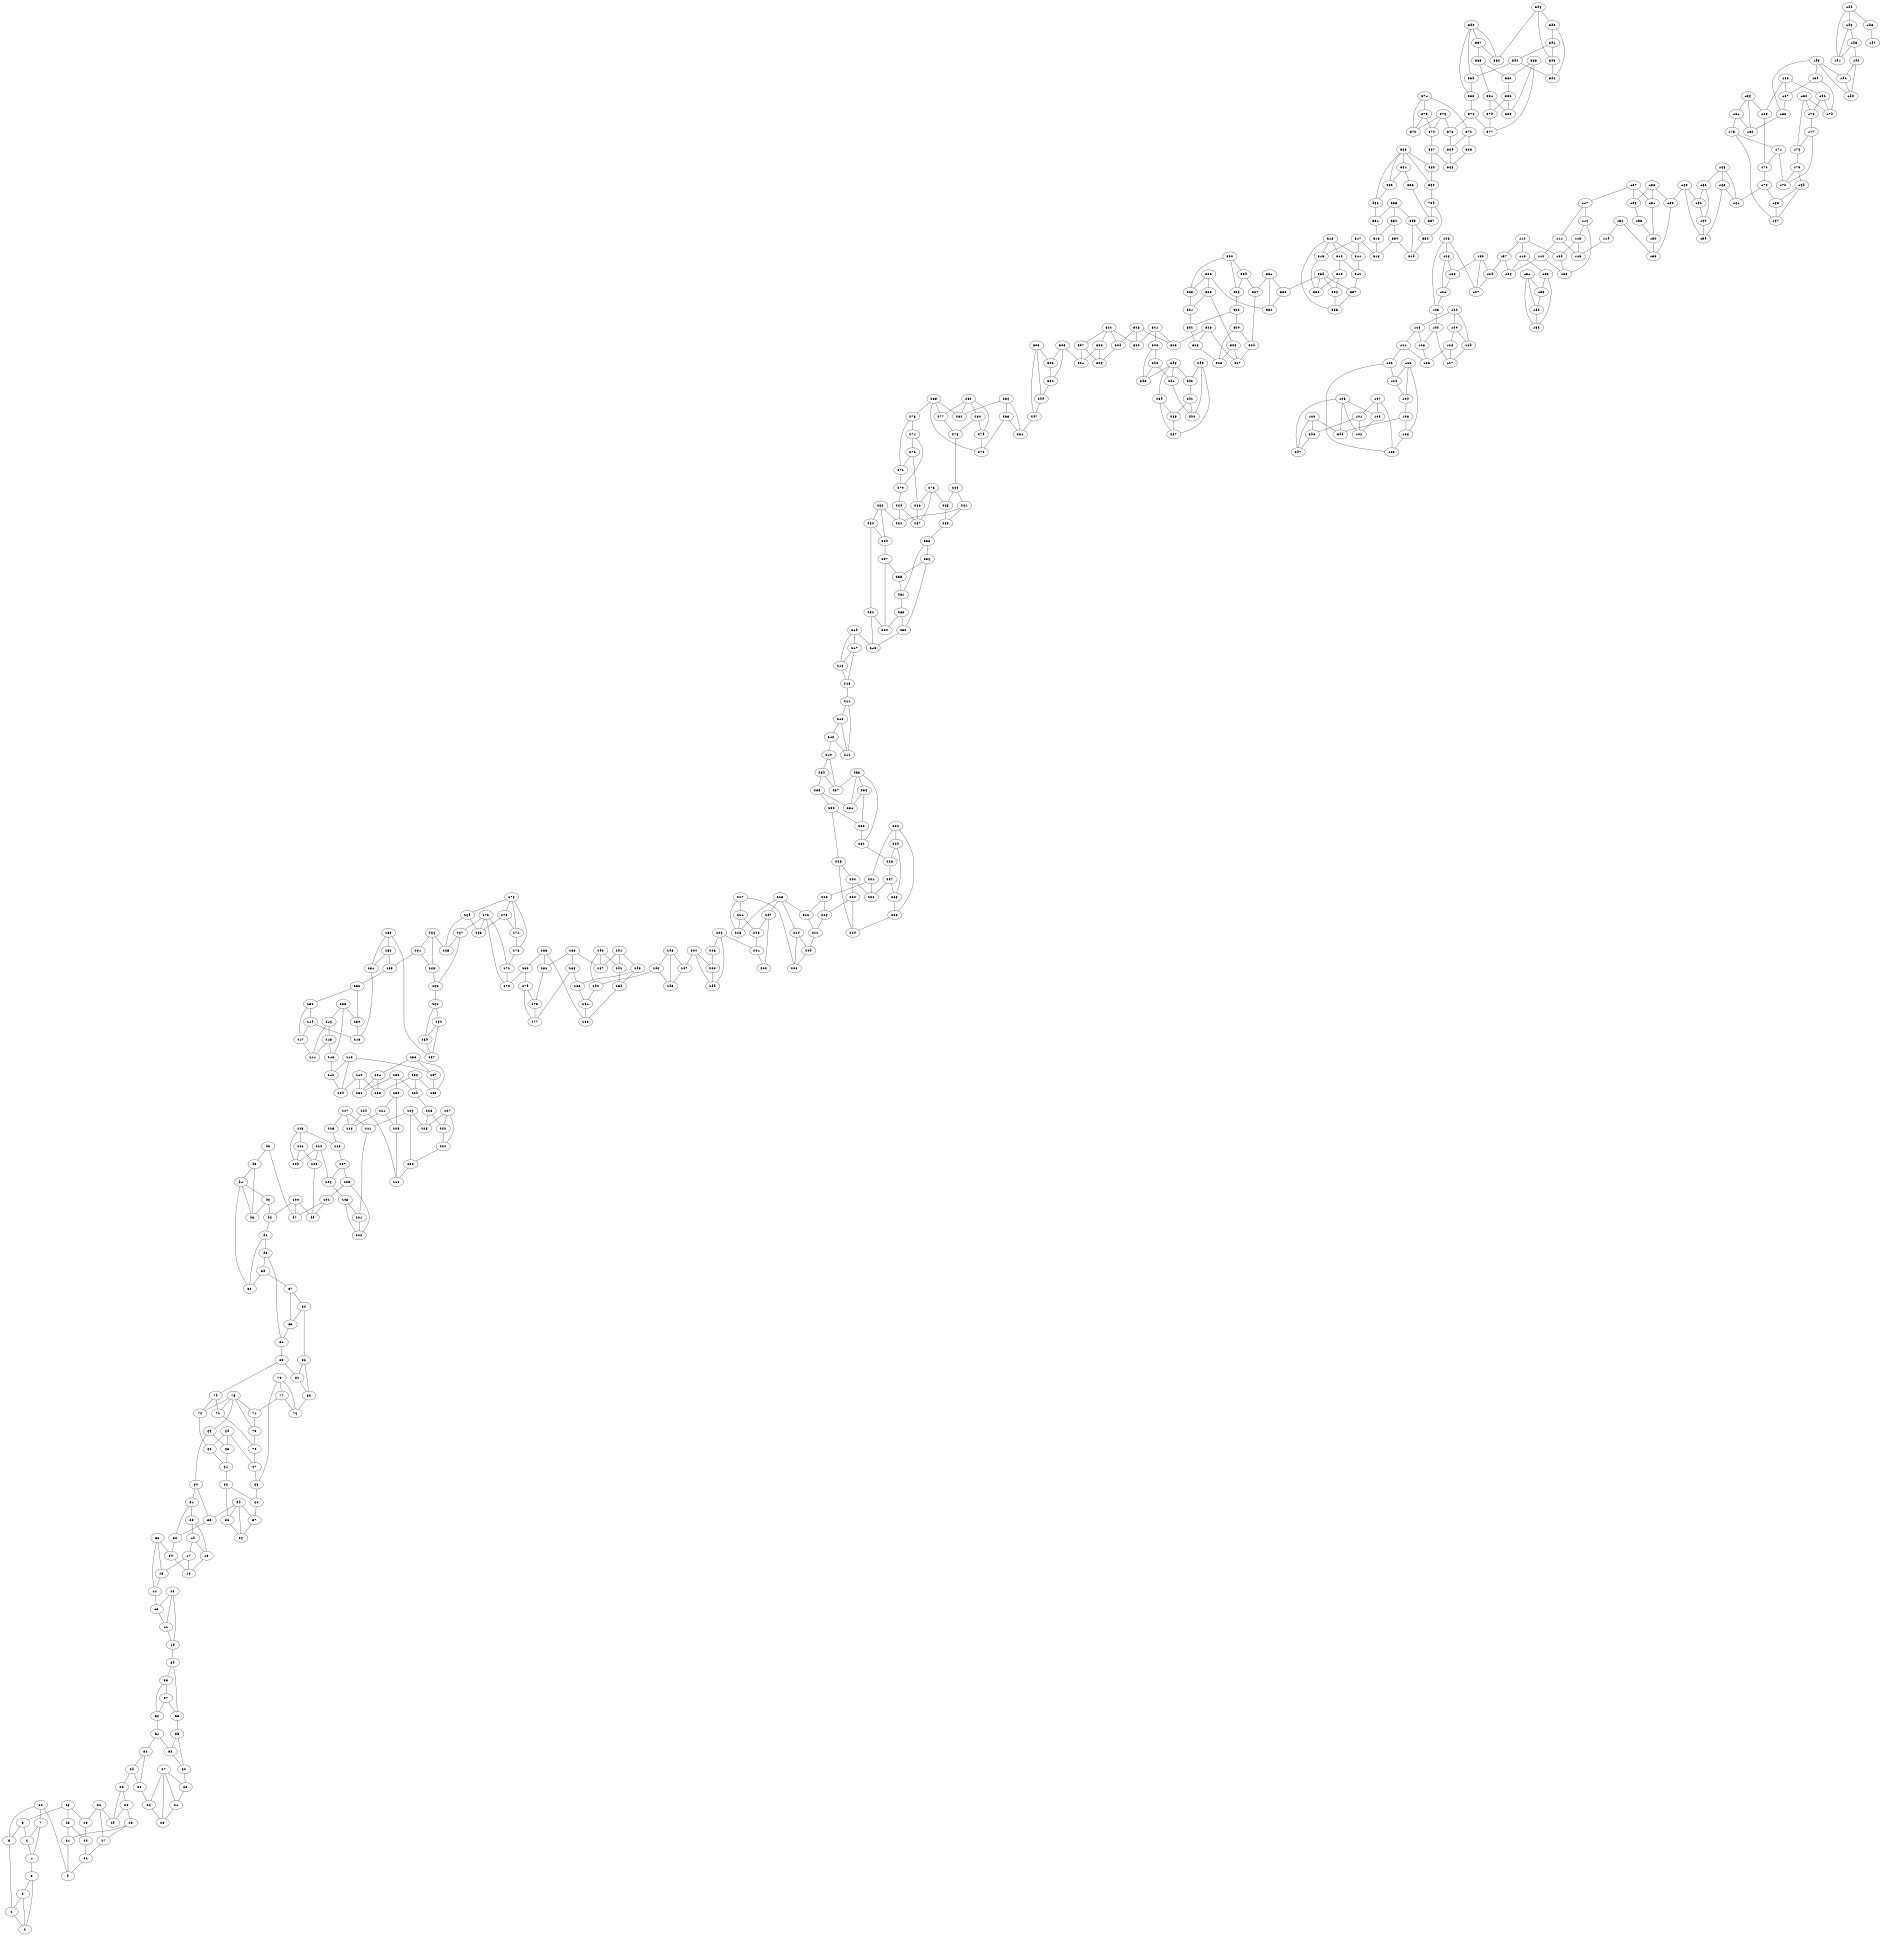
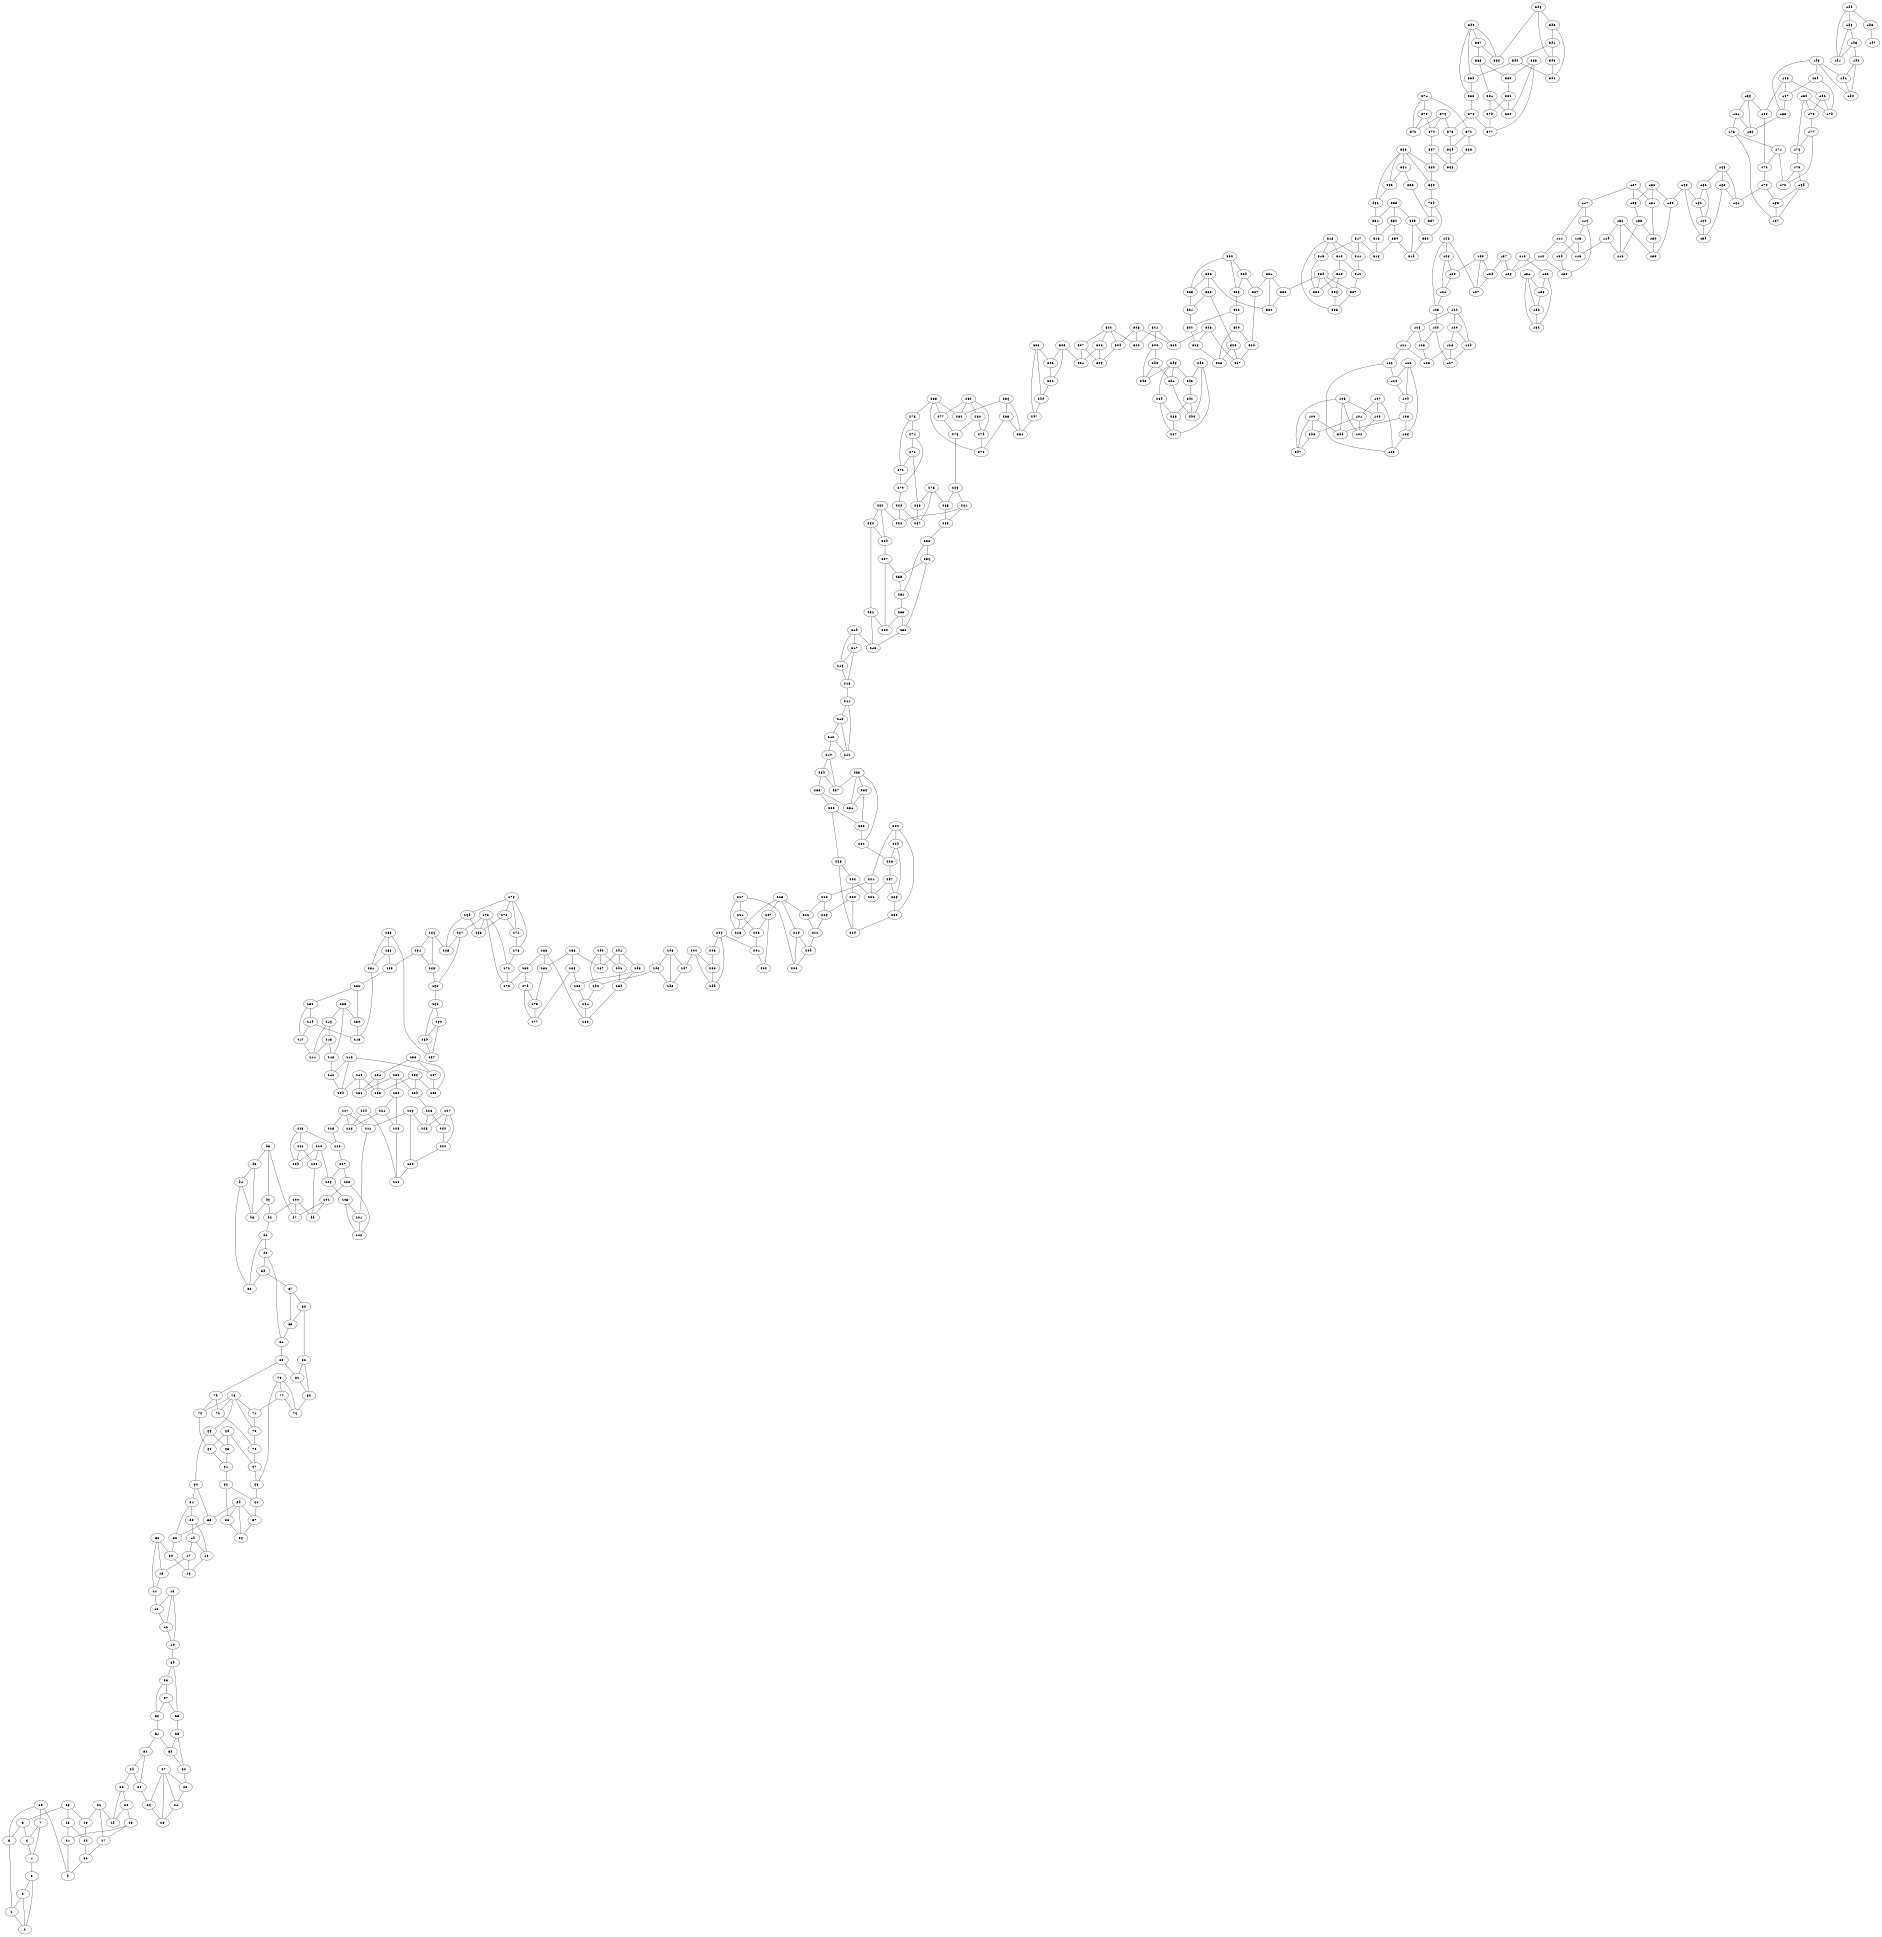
node "441": removed
node "448": added
edge "94" -- "96": now "98" -- "96"
